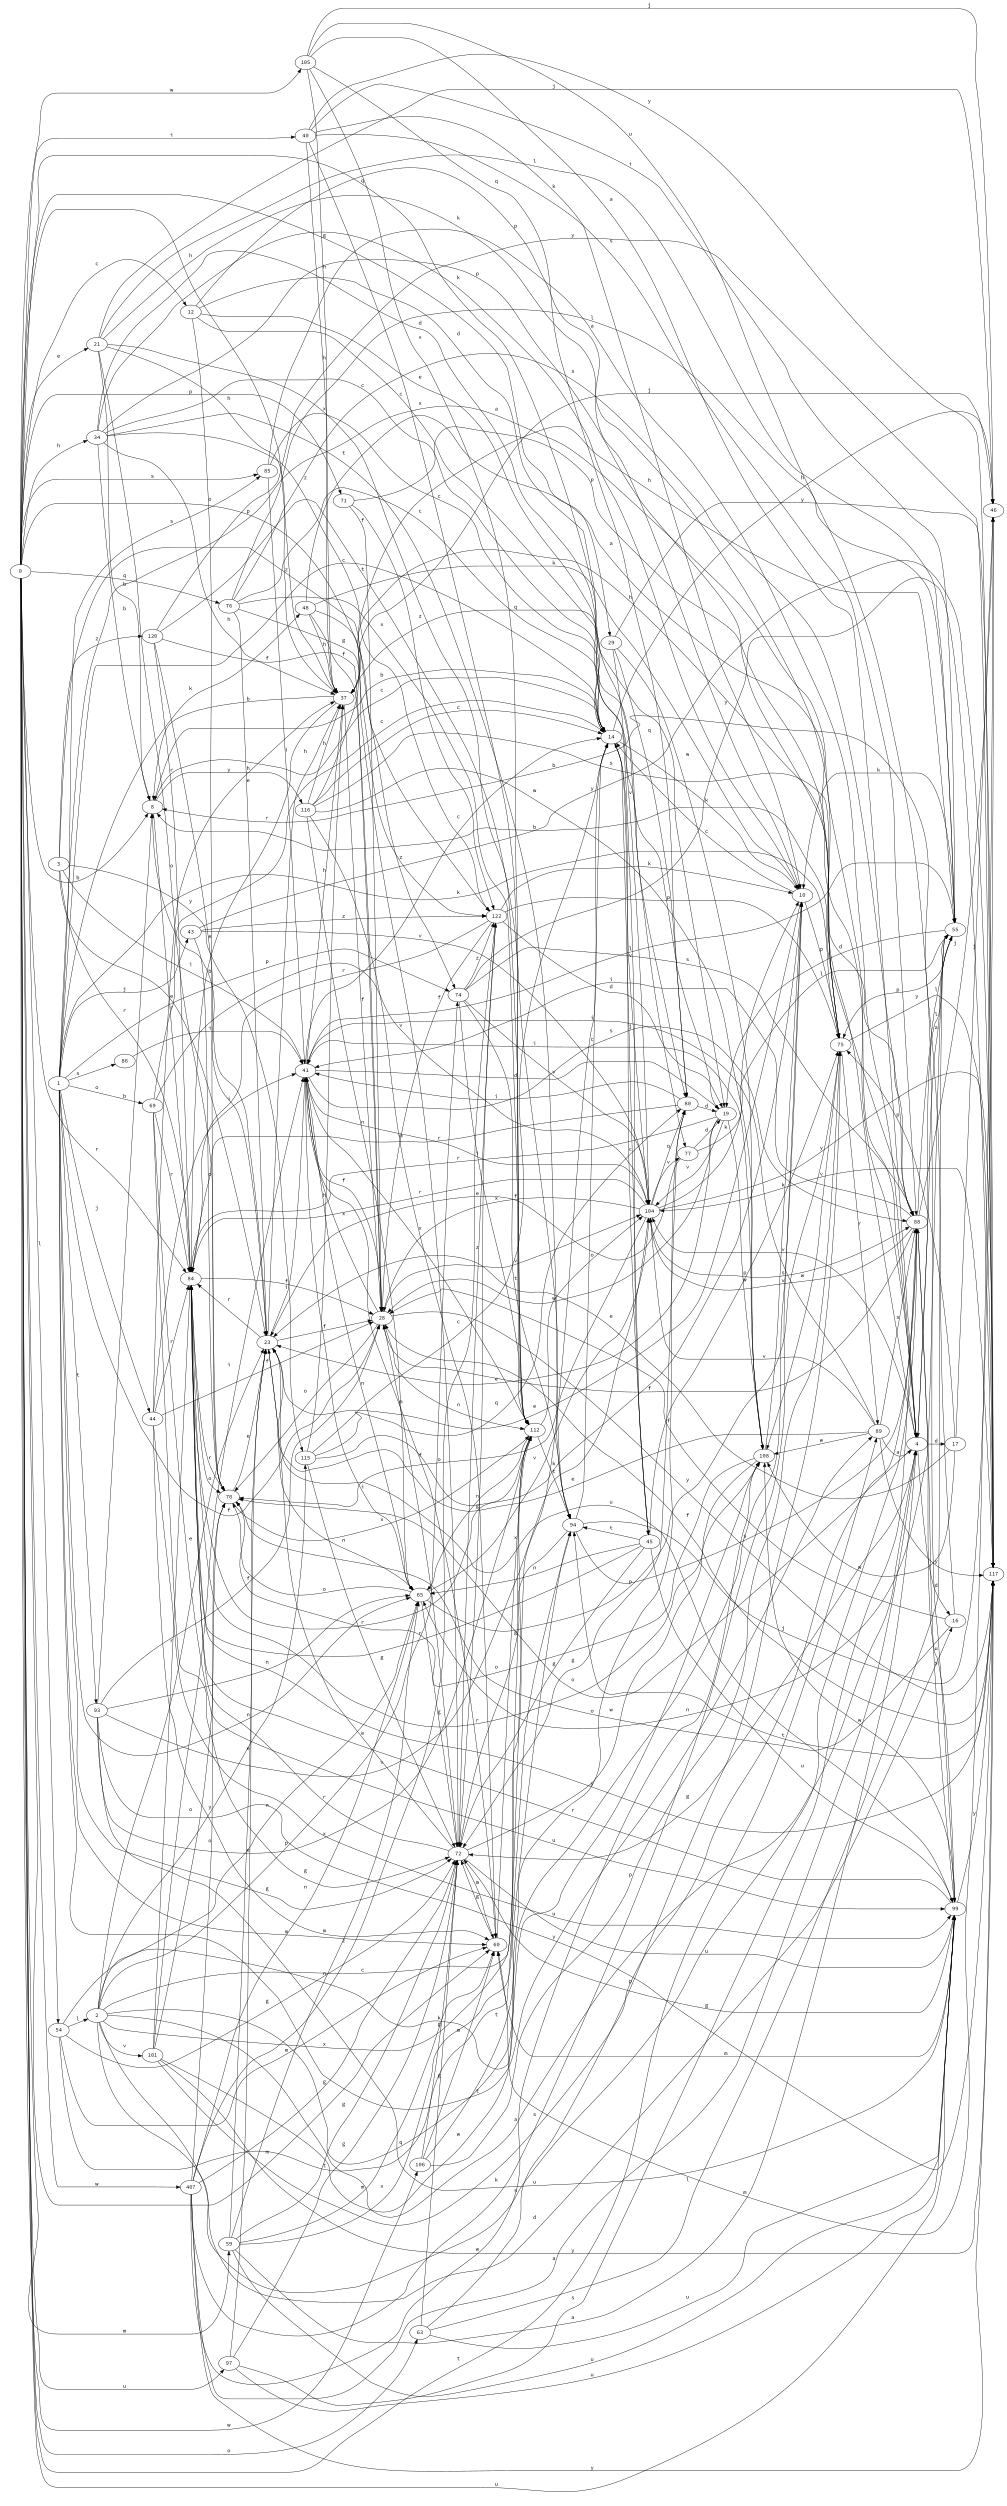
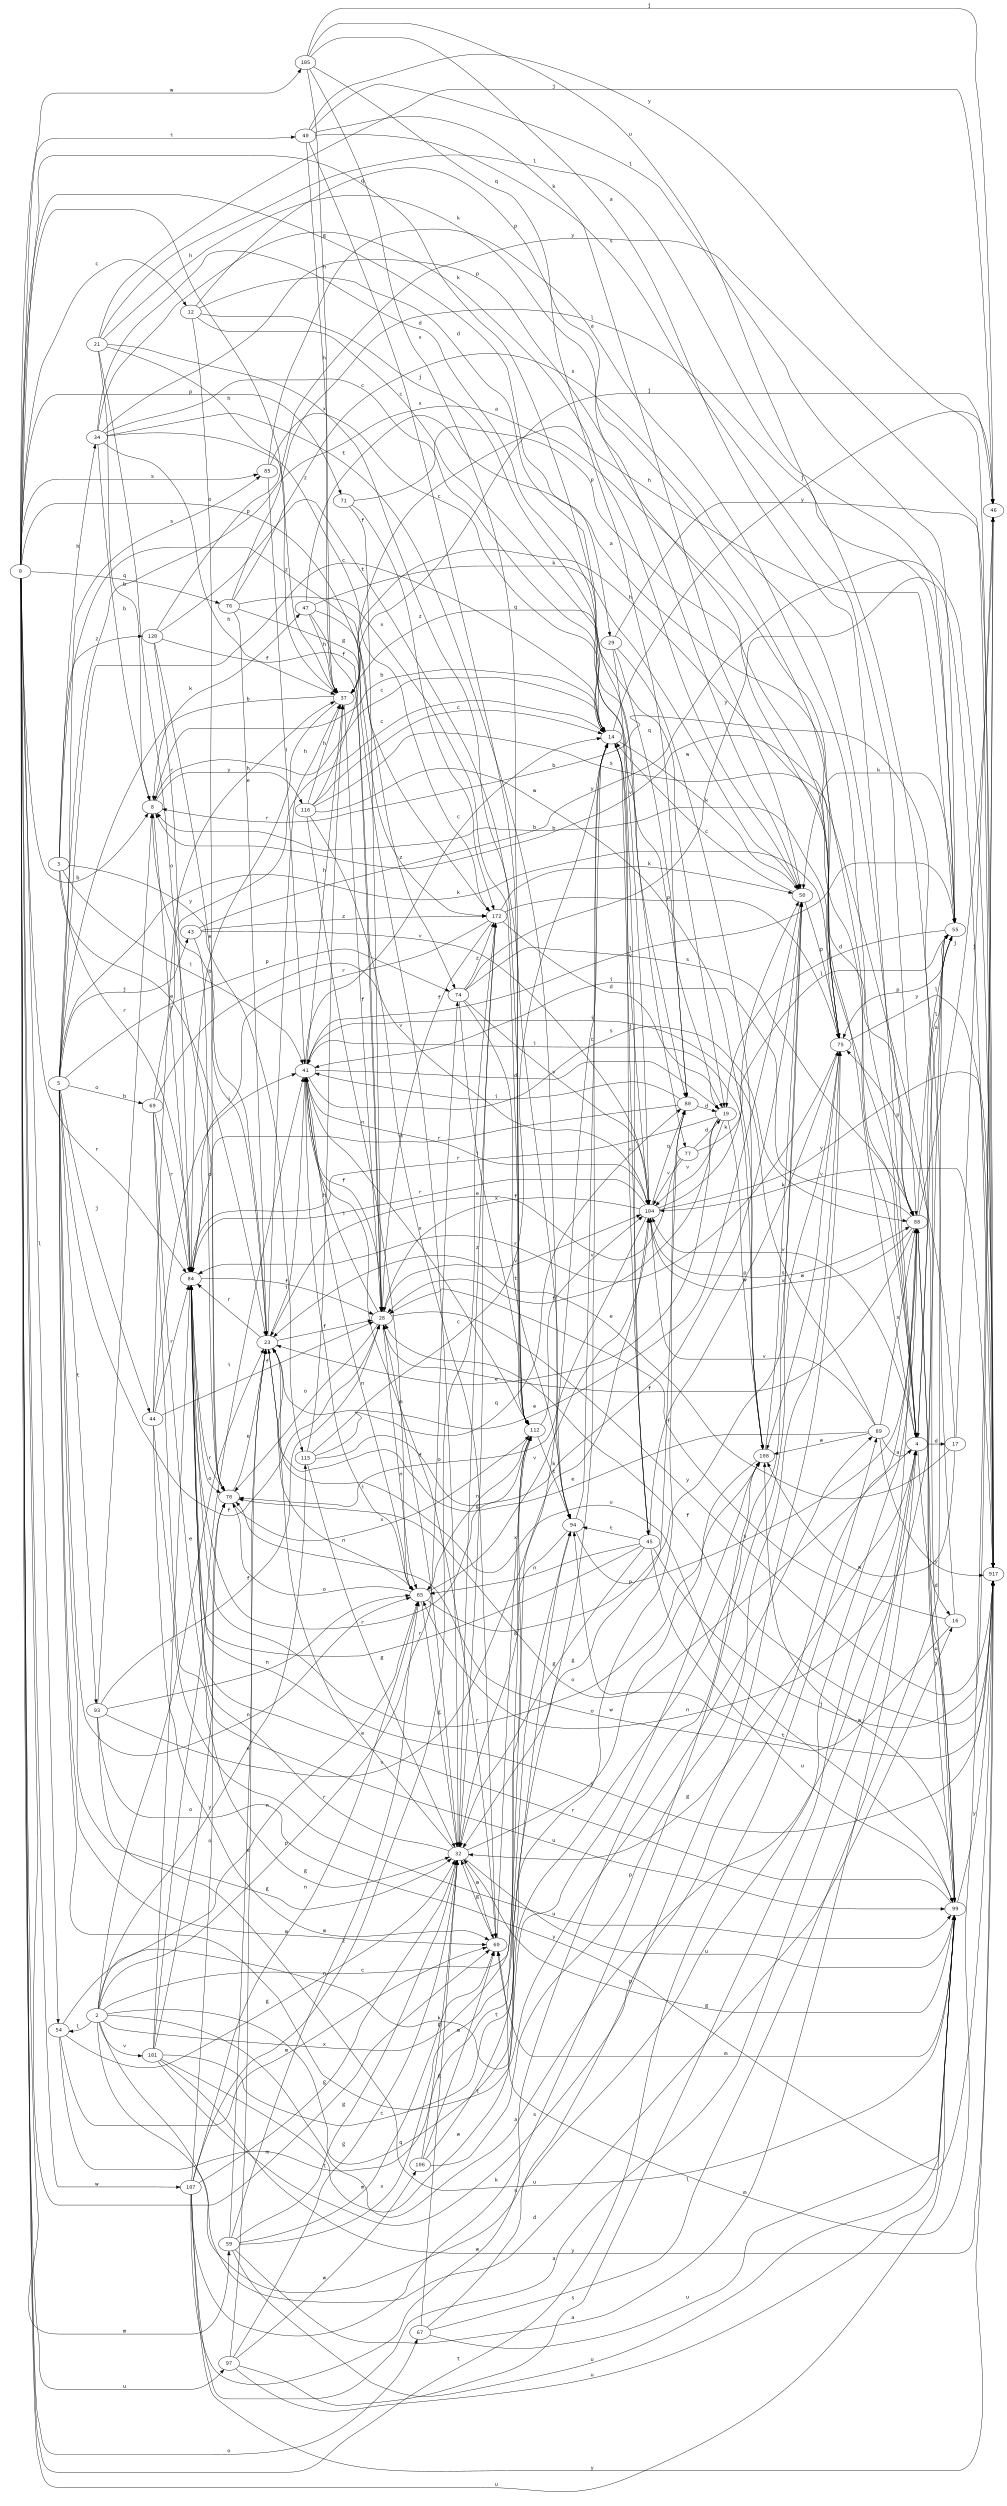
edge "40" -> "55": label "i" -> "l"
edge "12" -> "45": label "e" -> "j"
edge "0" -> "21": removed, label "e"
edge "14" -> "46": label "h" -> "j"
edge "0" -> "34": now "3" -> "34"
edge "76" -> "14": now "101" -> "14"
node "48": label "48" -> "47"
node "10": label "10" -> "50"
node "122": label "122" -> "172"
edge "99" -> "8": added, label "b"
node "86": removed
node "1": label "1" -> "5"
edge "104" -> "77": reversed
edge "28" -> "41": label "x" -> "i"
edge "75" -> "89": now "75" -> "84"
edge "112" -> "104": label "o" -> "v"
edge "19" -> "28": label "w" -> "f"
edge "28" -> "112": now "28" -> "65"
edge "94" -> "46": now "45" -> "46"
node "117": label "117" -> "917"
edge "108" -> "70": removed, label "o"
edge "0" -> "106": now "97" -> "106"
edge "93" -> "112": removed, label "x"
node "72": label "72" -> "32"
edge "54" -> "2": reversed
node "407": label "407" -> "107"
node "63": label "63" -> "67"
